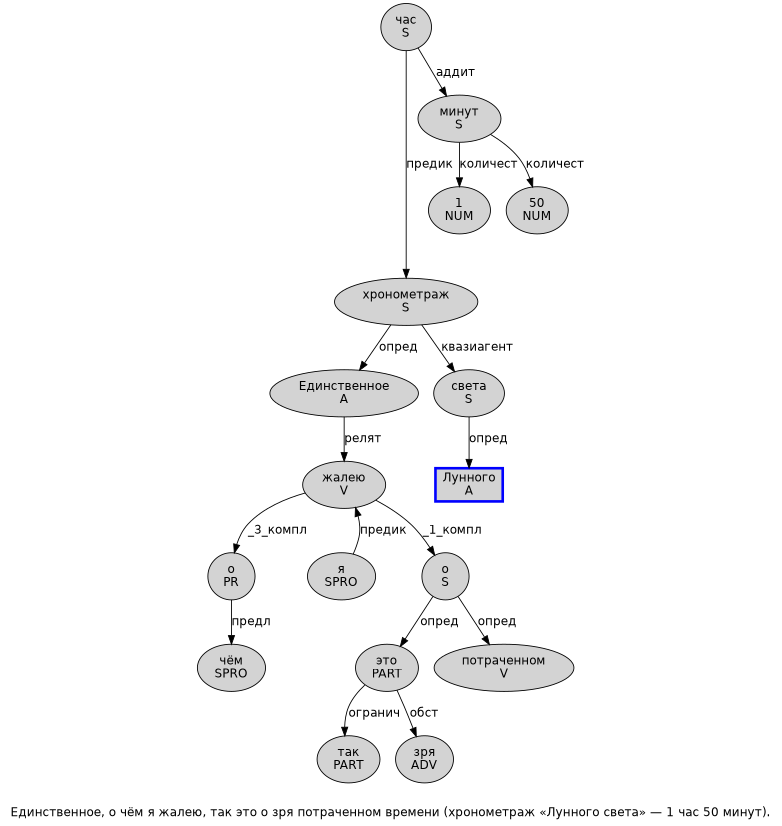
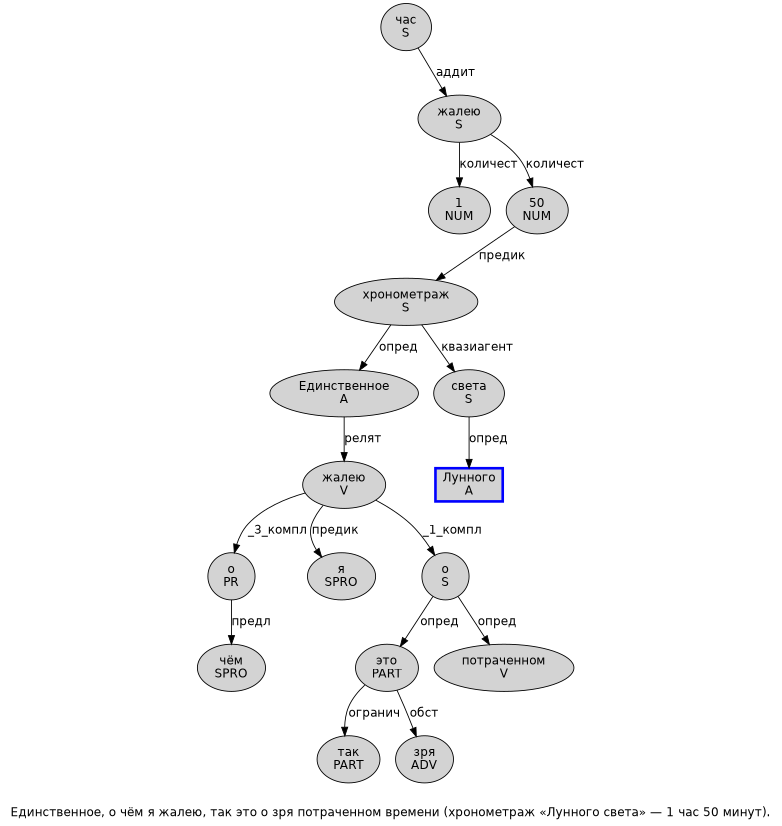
node "минут S": label "минут S" -> "жалею S"
edge "час S" -> "хронометраж S": now "50 NUM" -> "хронометраж S"
edge "я SPRO" -> "жалею V": reversed
